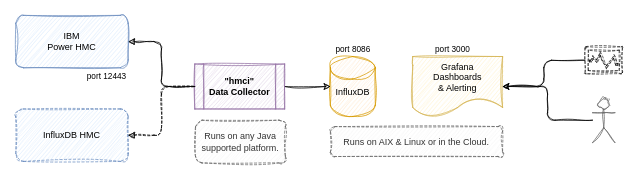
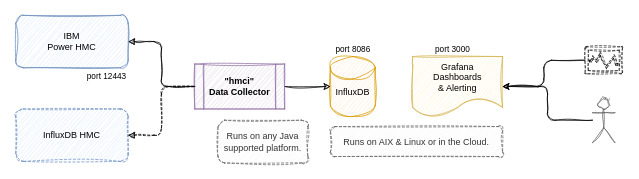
node "Runs on any Java supported platform.": moved (240, 142) -> (263, 142)
